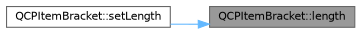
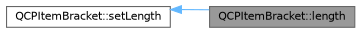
edge "QCPItemBracket::setLength" -> "QCPItemBracket::length": reversed
